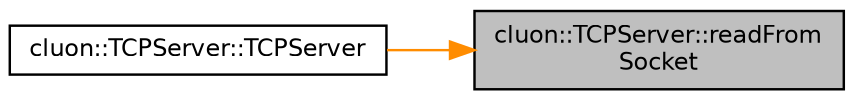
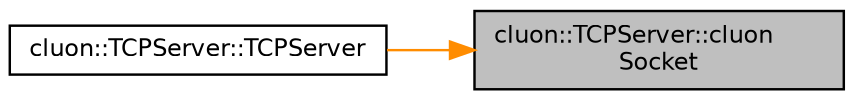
node "cluon::TCPServer::readFrom Socket": label "cluon::TCPServer::readFrom Socket" -> "cluon::TCPServer::cluon Socket"
